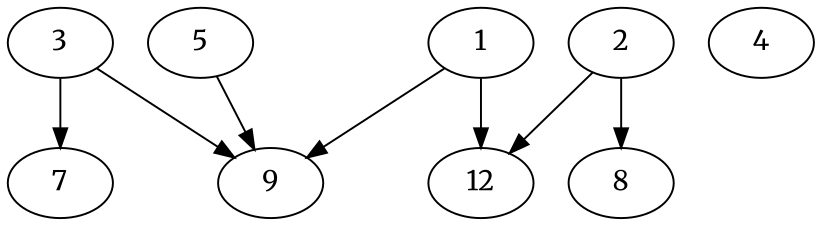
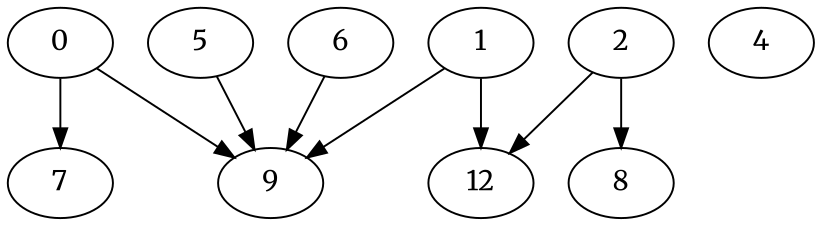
node "3": label "3" -> "0"
node "6": added
